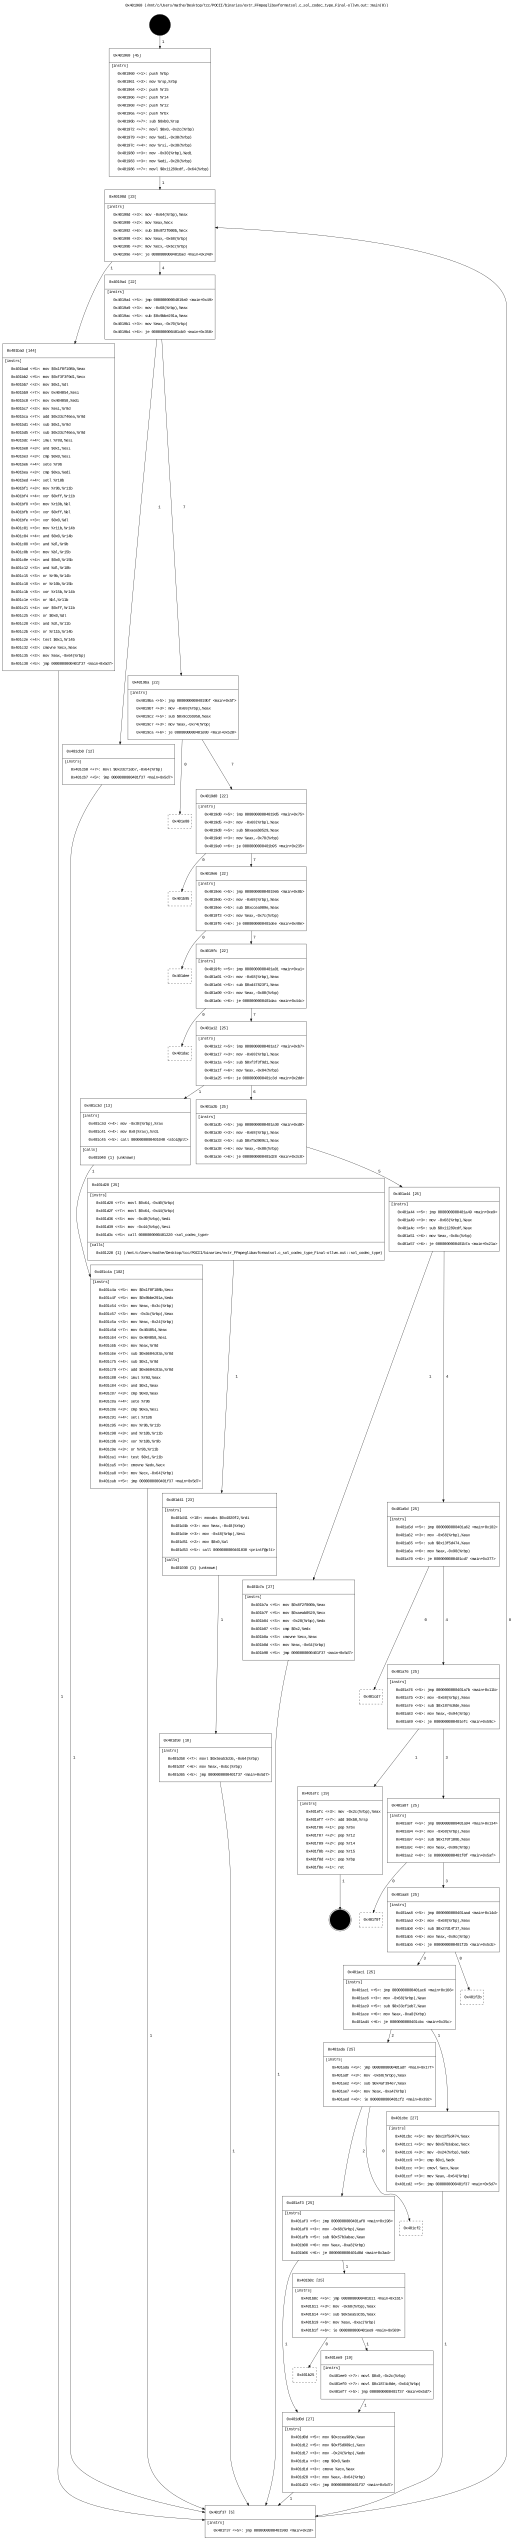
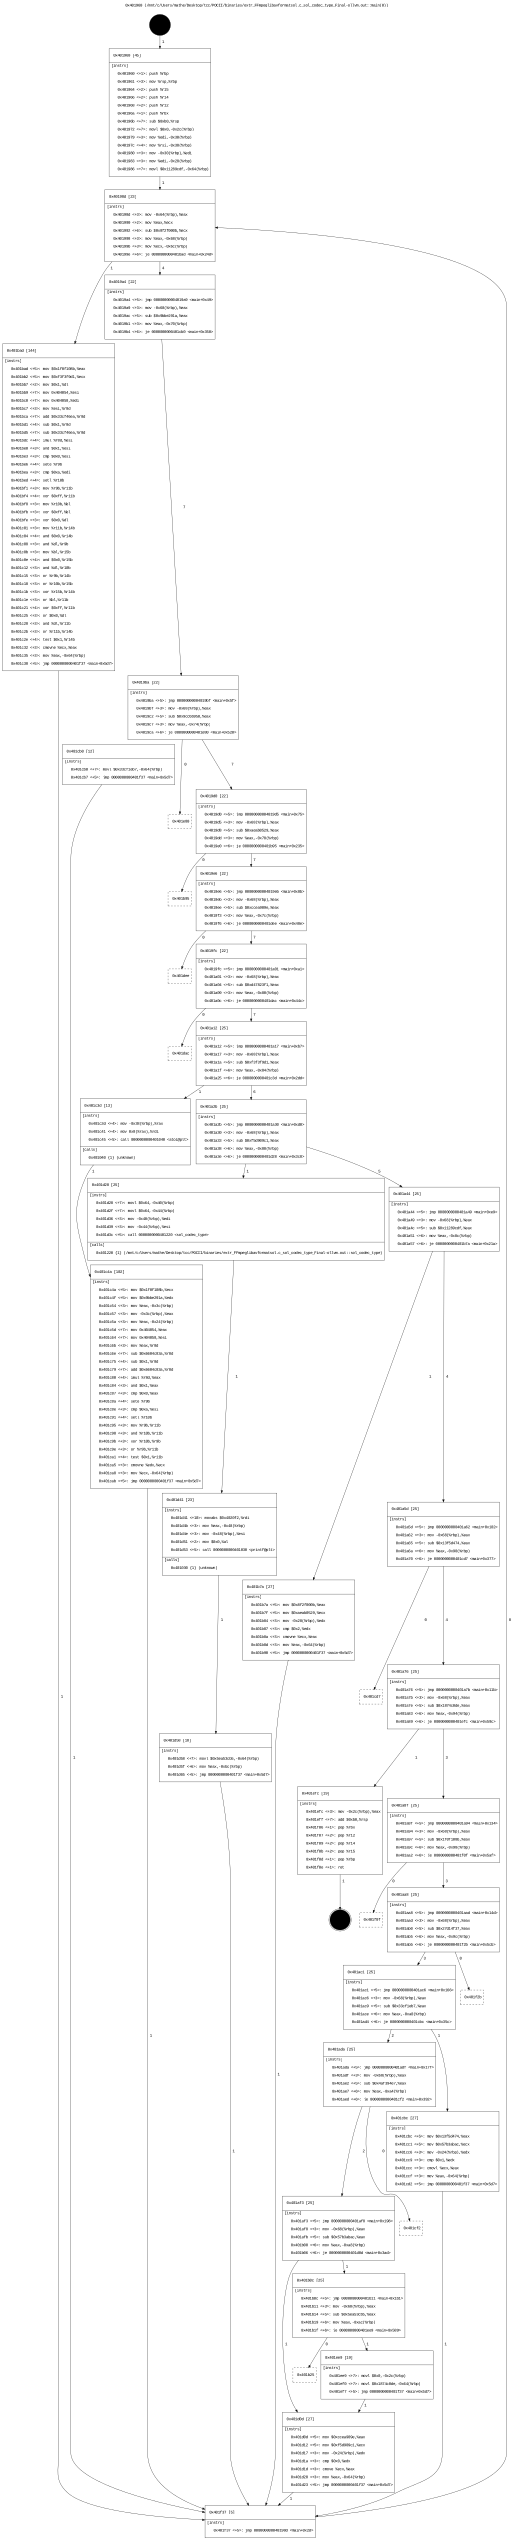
edge "0x4019a4 [22]" -> "0x401cb0 [12]": removed, label "1"
edge "0x401a2b [25]" -> "0x401d28 [25]": added, label "1"
